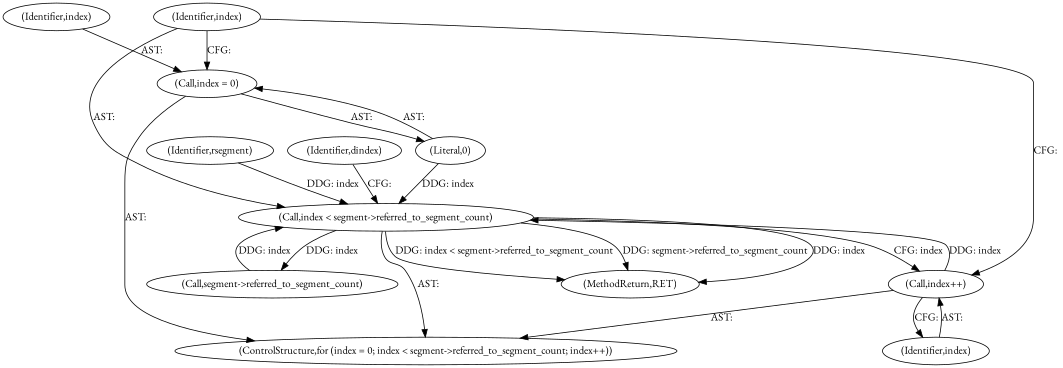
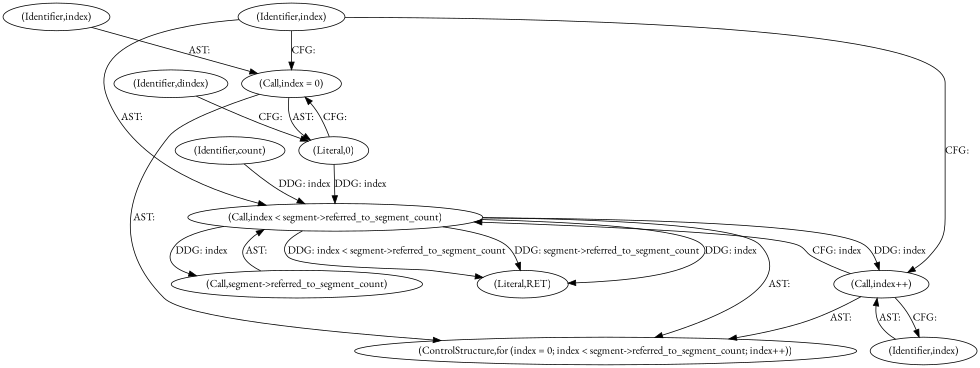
edge "(Literal,0)" -> "(Call,index = 0)": label "AST: " -> "CFG: "
node "(Identifier,rsegment)": label "(Identifier,rsegment)" -> "(Identifier,count)"
edge "(Identifier,dindex)" -> "(Call,index < segment->referred_to_segment_count)": now "(Identifier,dindex)" -> "(Literal,0)"
edge "(Call,segment->referred_to_segment_count)" -> "(Call,index < segment->referred_to_segment_count)": label "DDG: index" -> "AST: "
edge "(Call,index < segment->referred_to_segment_count)" -> "(Call,index++)": label "CFG: index" -> "DDG: index"
edge "(Call,index++)" -> "(Call,index < segment->referred_to_segment_count)": label "DDG: index" -> "CFG: index"
node "(MethodReturn,RET)": label "(MethodReturn,RET)" -> "(Literal,RET)"
